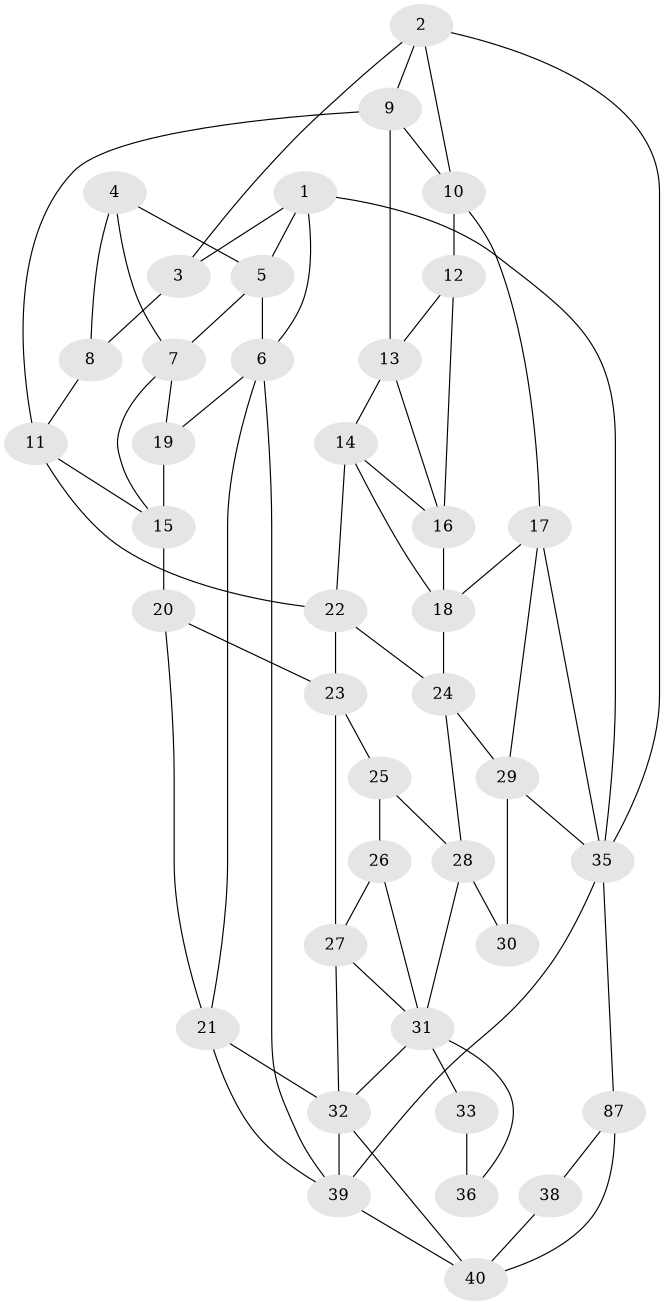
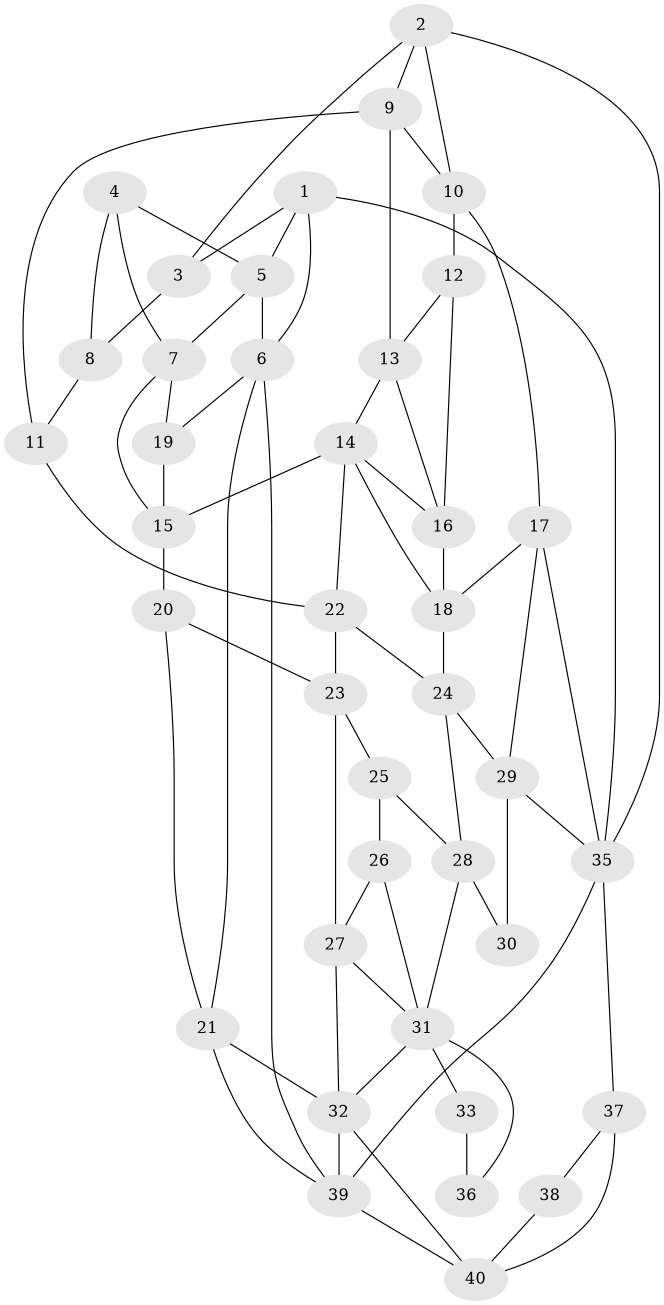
edge "11" -- "15": now "14" -- "15"
node "87": label "87" -> "37"
